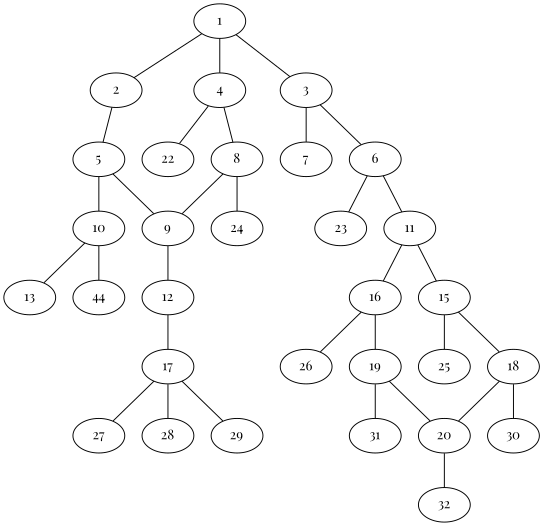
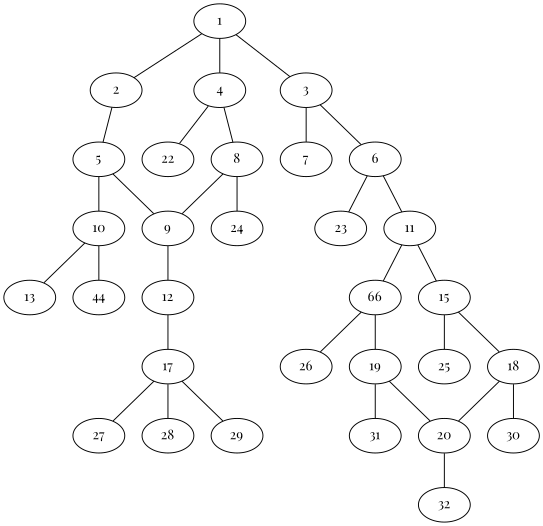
node "16": label "16" -> "66"
